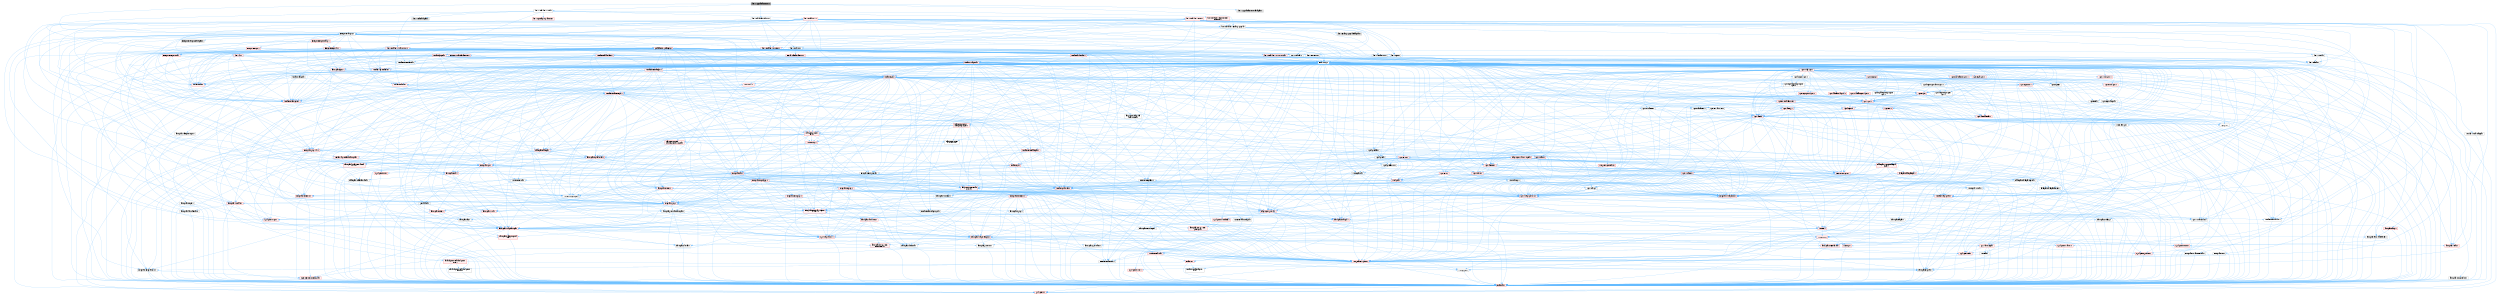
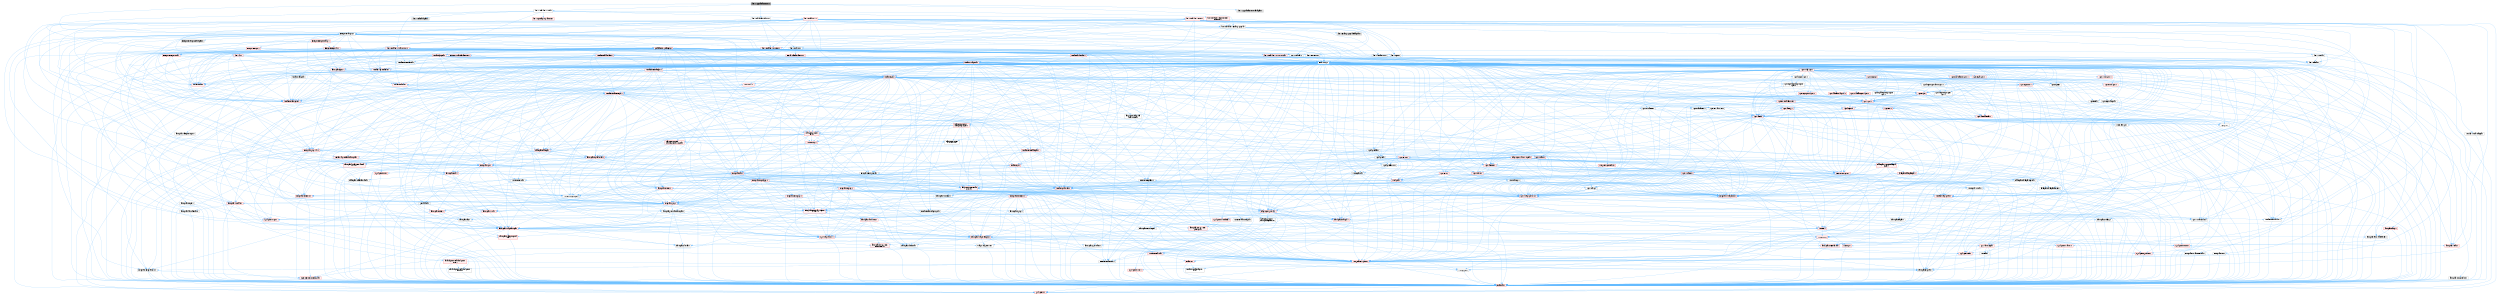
node "Internationalization /TextNamespaceFwd.h": added
node "Templates/AndOrNot.h": label "Templates/AndOrNot.h" -> "UnrealType/AndOrNot.h"
